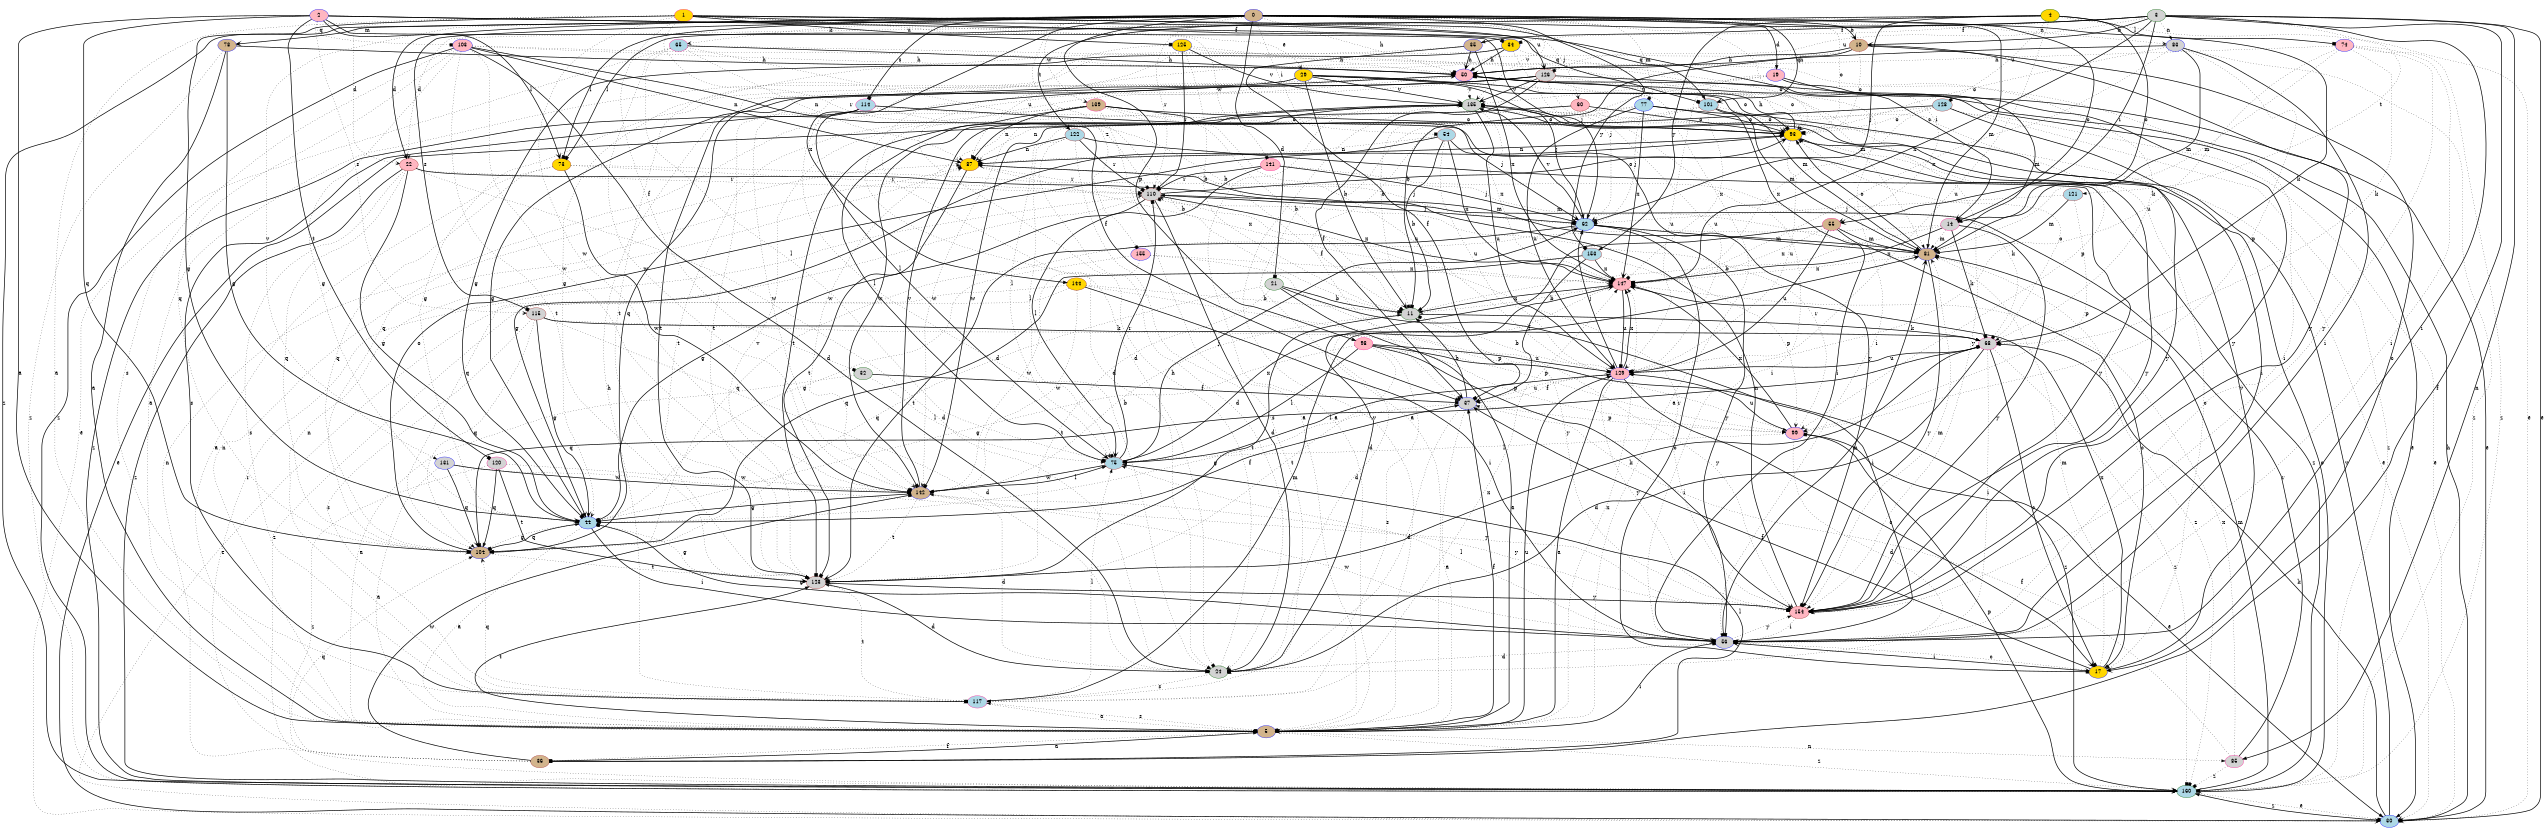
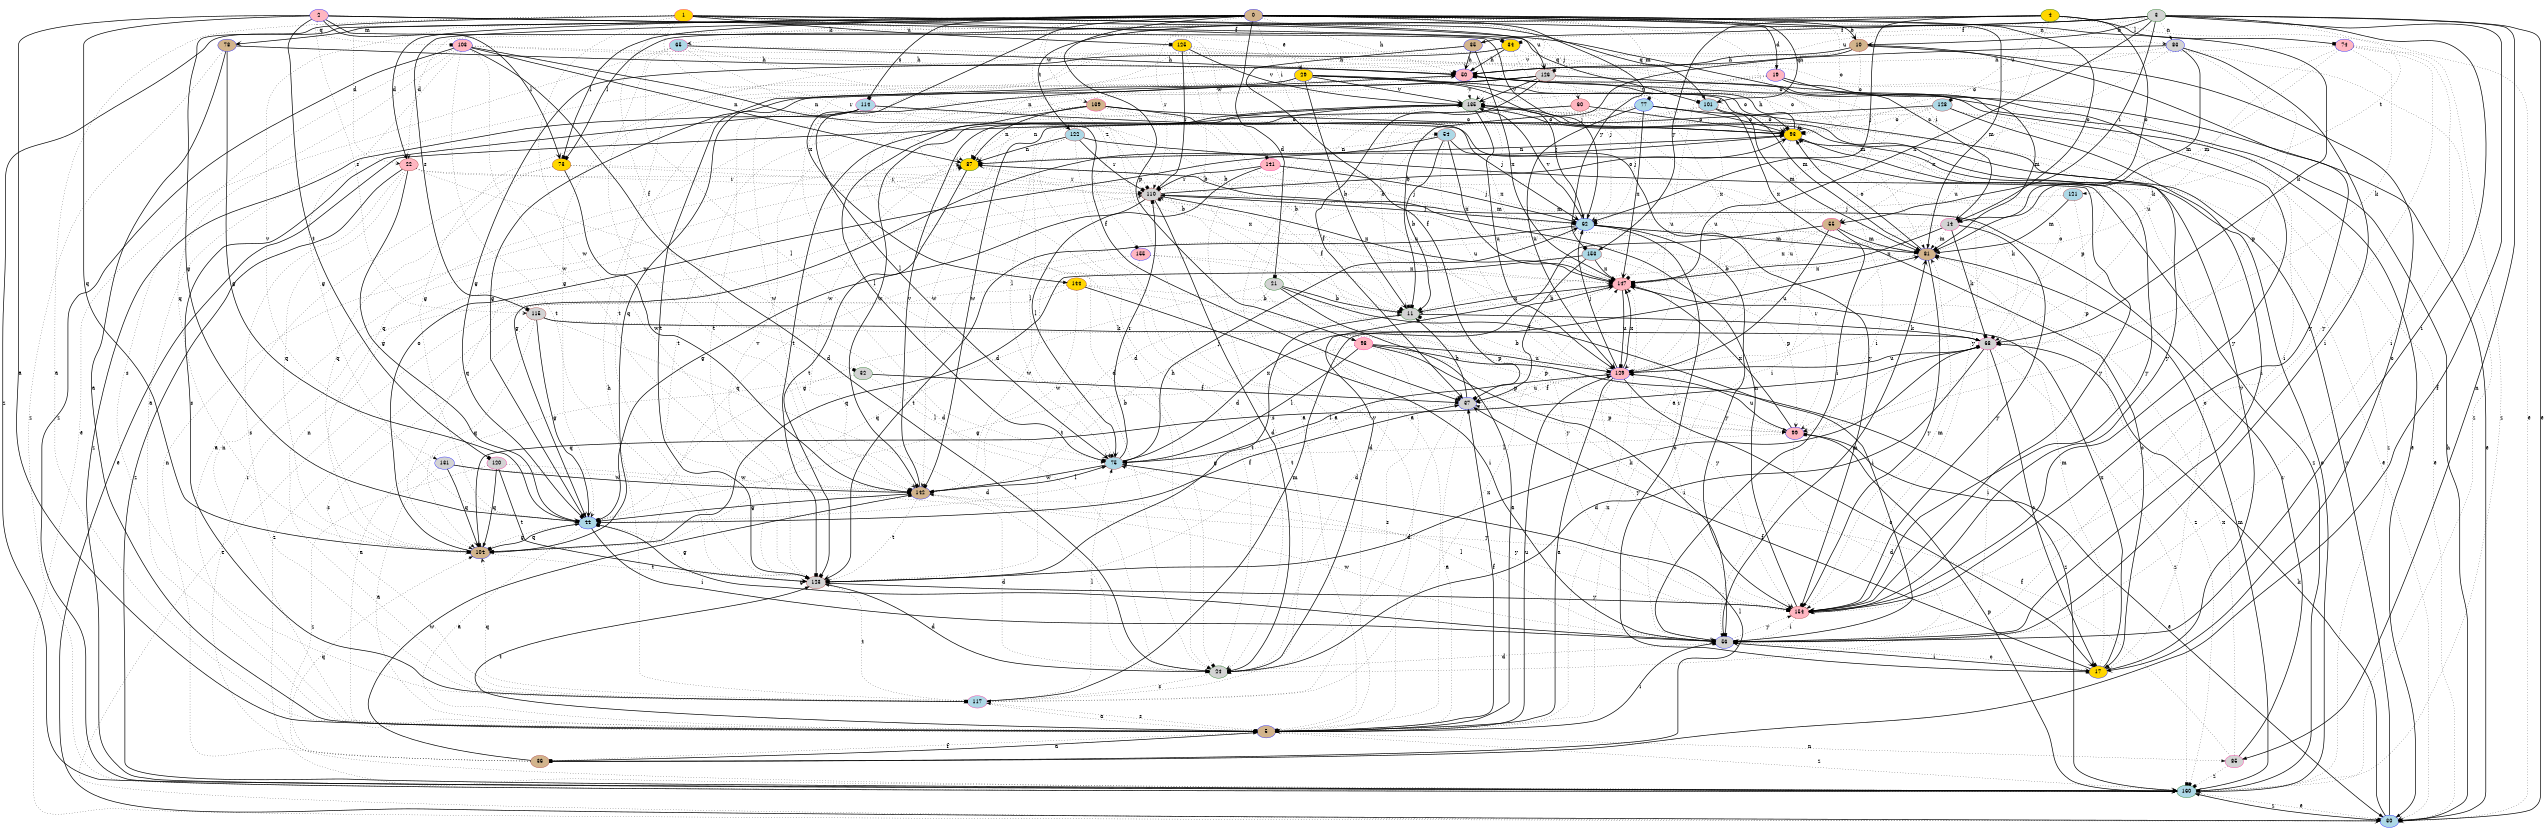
edge "125" -> "87": label "u" -> "n"
node "87": color brown -> darkgreen
edge "22" -> "81": style bold -> dotted
